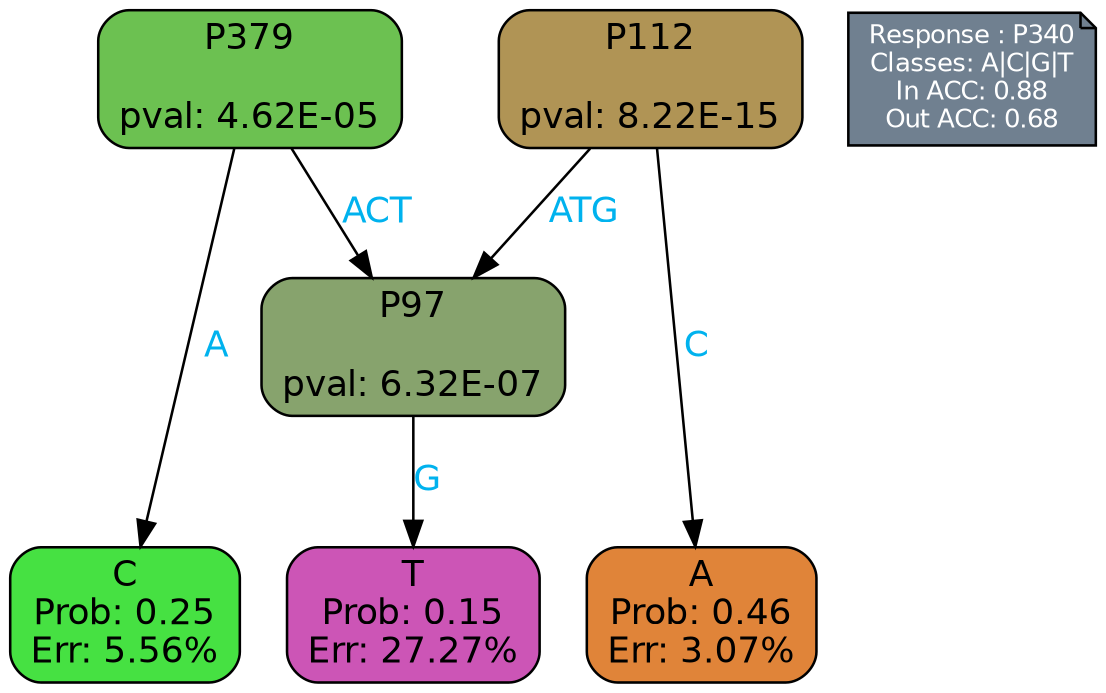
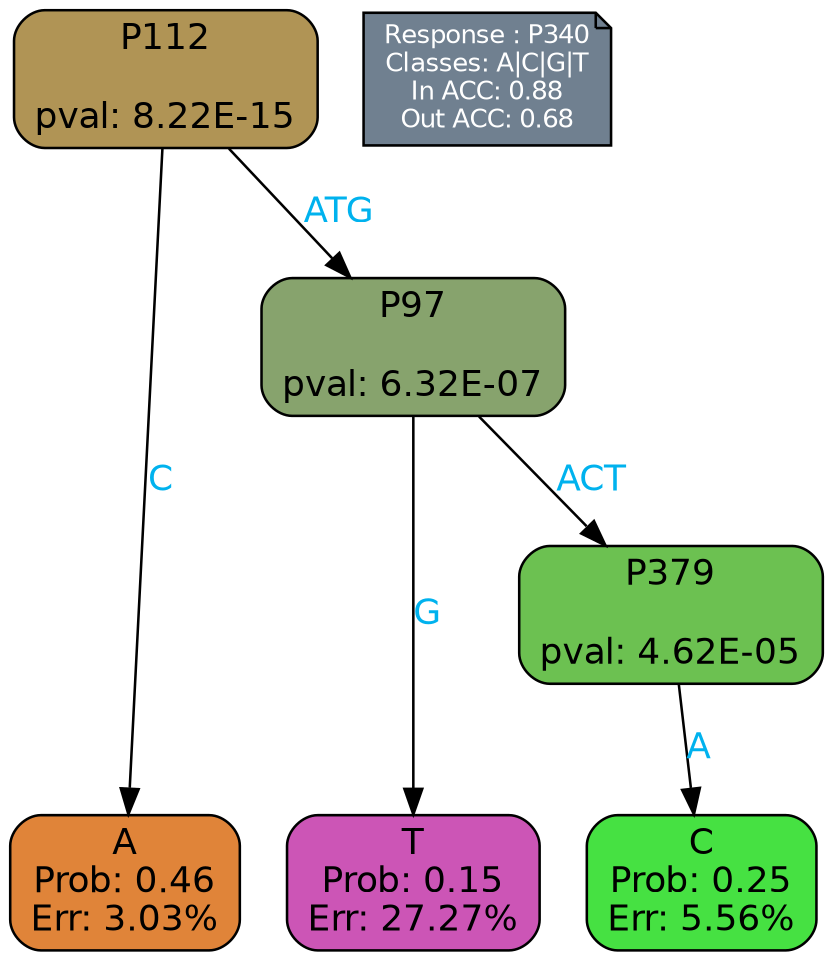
edge "P379 pval: 4.62E-05" -> "P97 pval: 6.32E-07": reversed
node "A Prob: 0.46 Err: 3.07%": label "A Prob: 0.46 Err: 3.07%" -> "A Prob: 0.46 Err: 3.03%"
